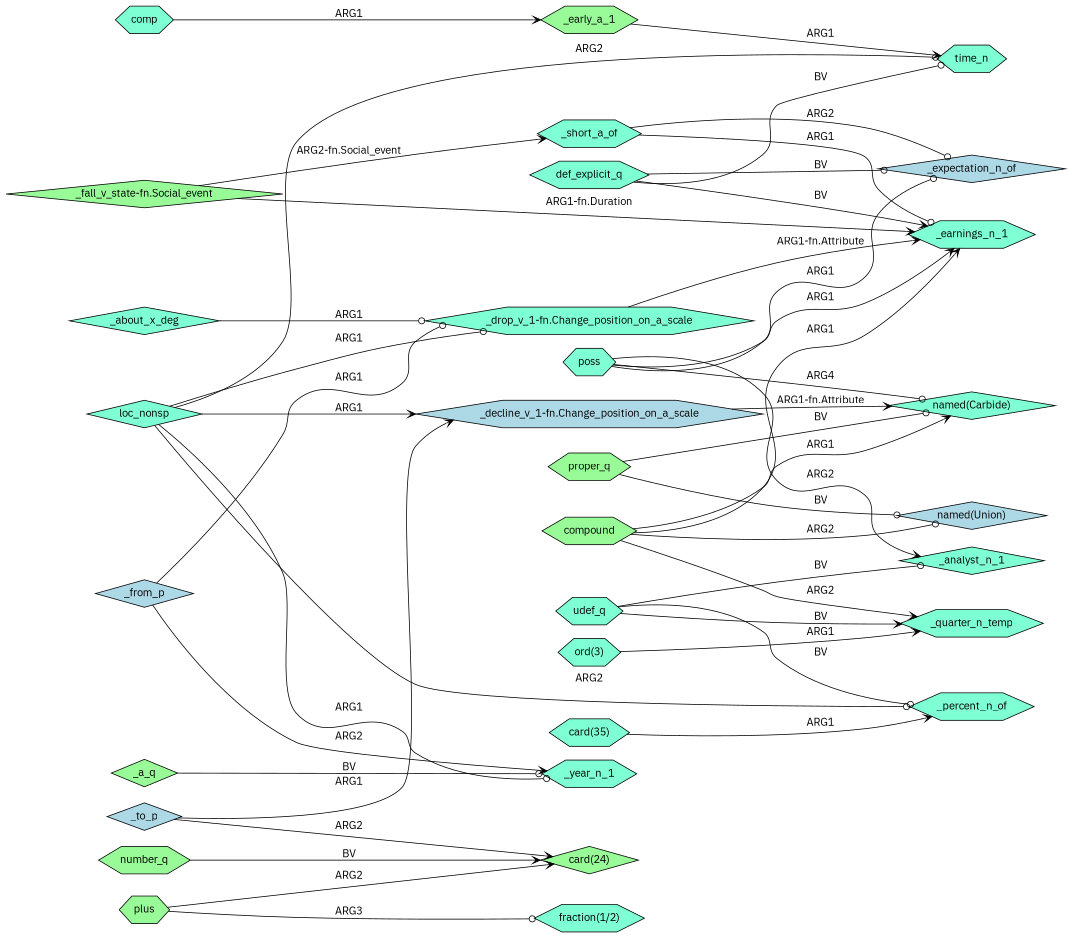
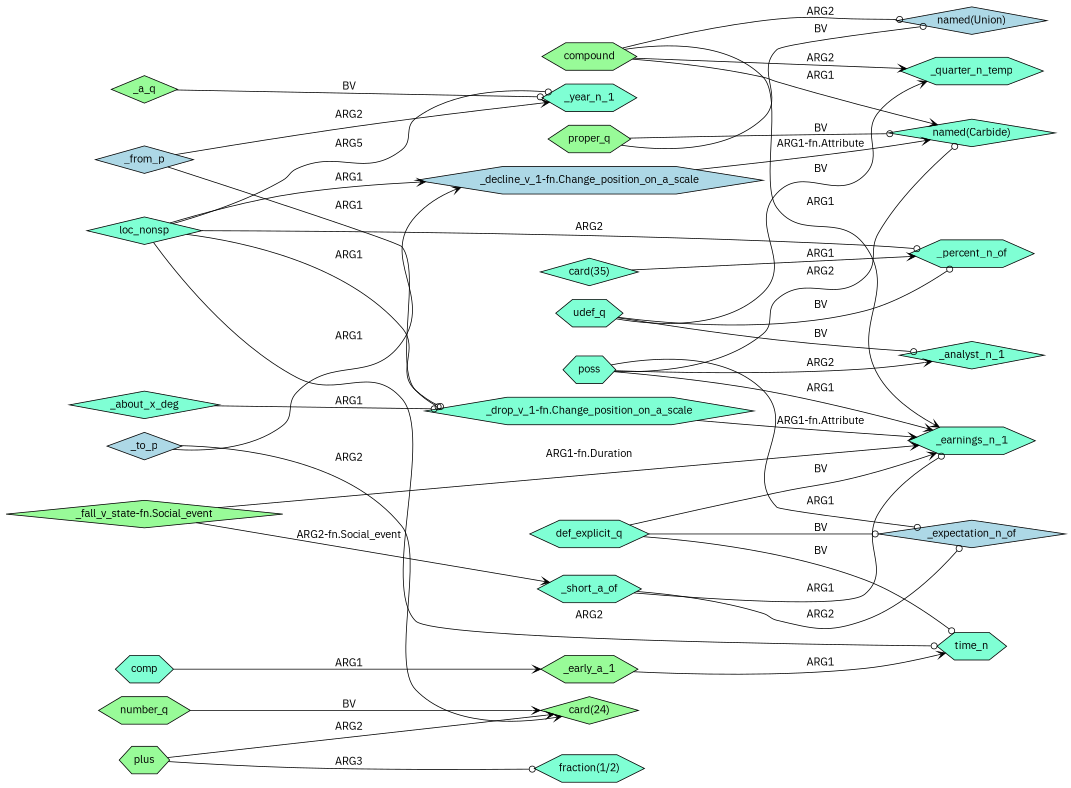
edge "poss" -> "named(Carbide)": label "ARG4" -> "ARG2"
node "ord(3)": removed
edge "loc_nonsp" -> "_year_n_1": label "ARG1" -> "ARG5"
node "card(35)": shape hexagon -> diamond
